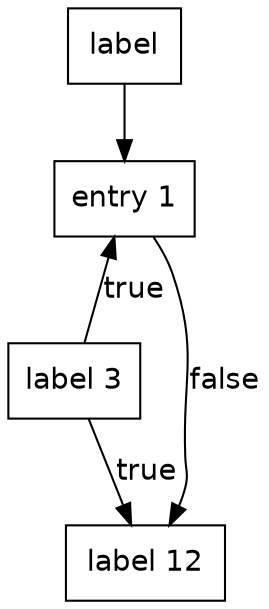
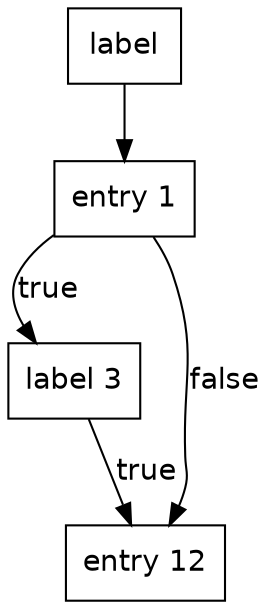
edge "label 3" -> "entry 1": reversed
node "label 12": label "label 12" -> "entry 12"
